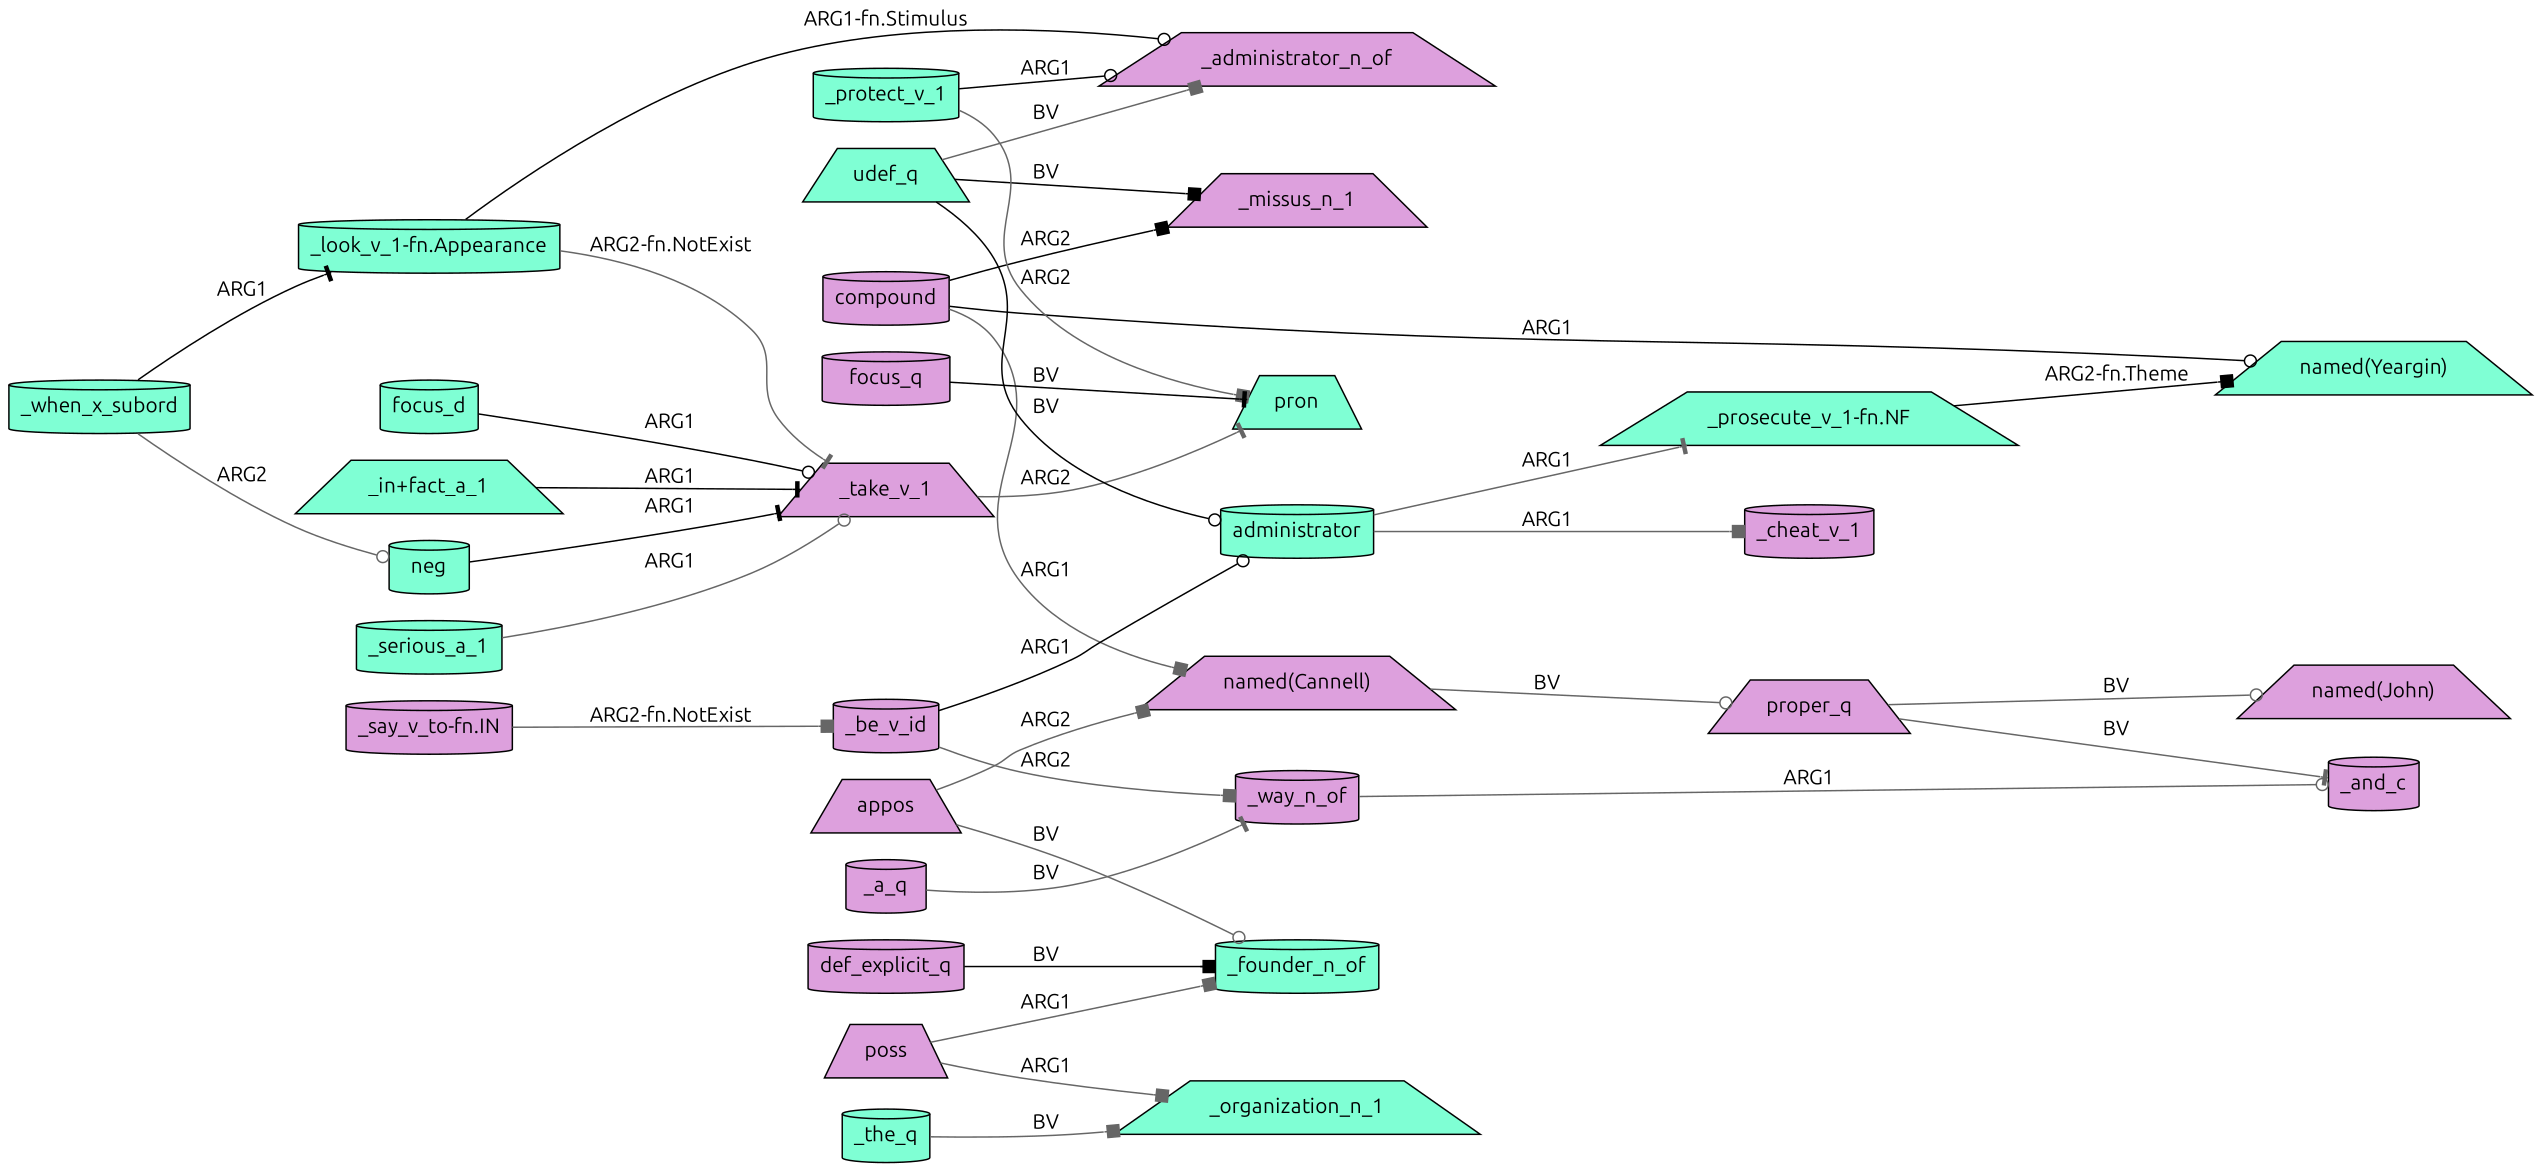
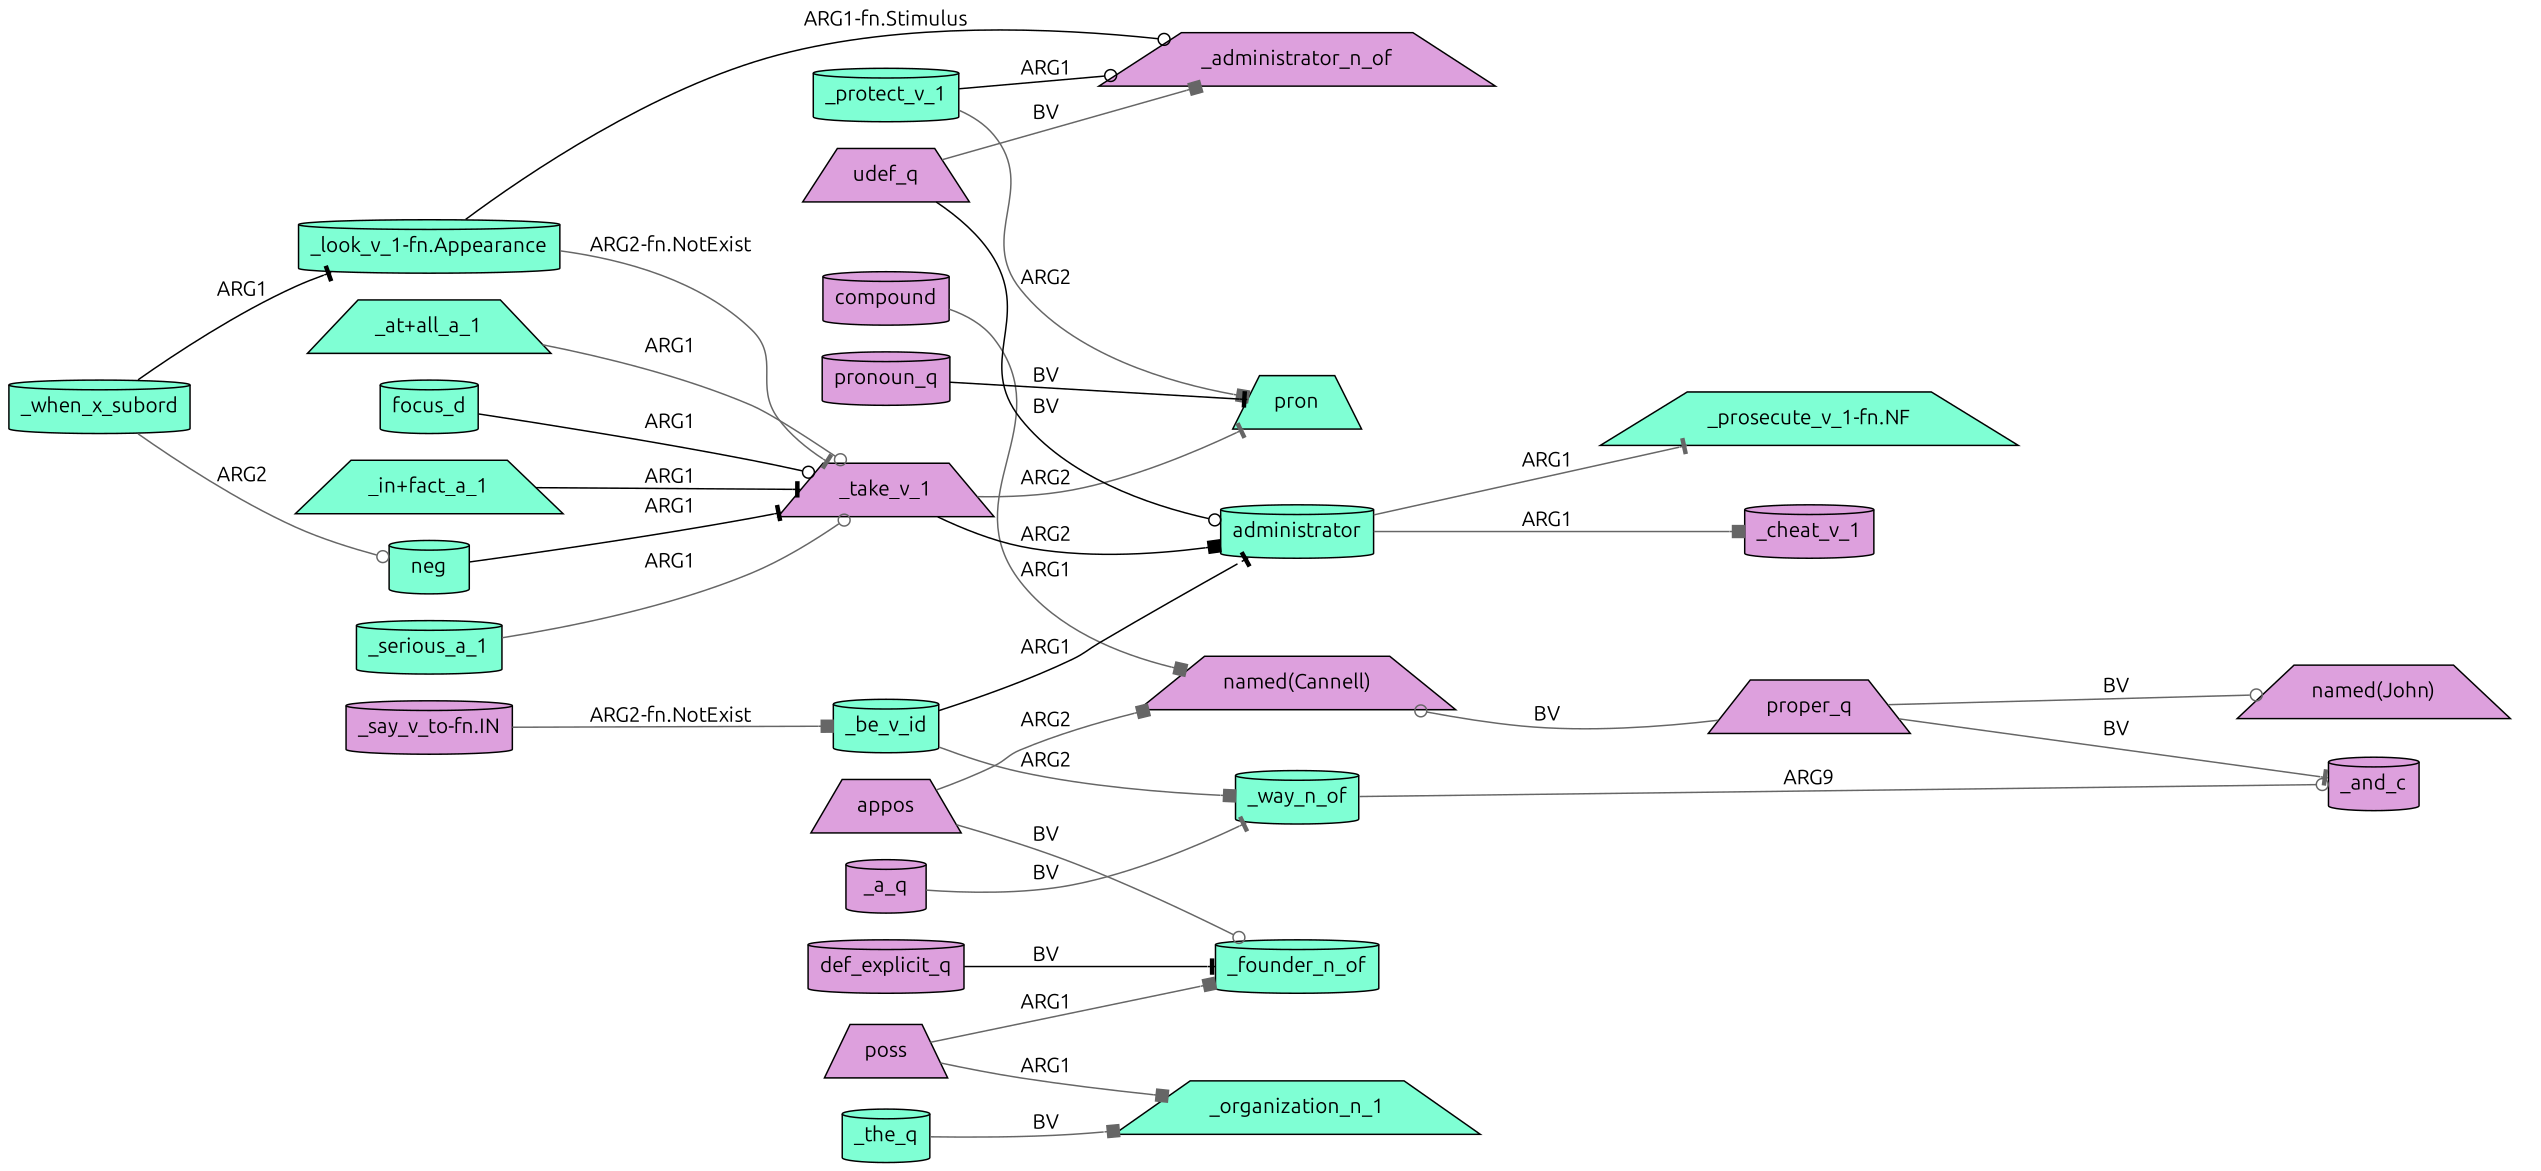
node "udef_q": fillcolor aquamarine -> plum
node "_missus_n_1": removed
node "_at+all_a_1": added
node "named(Yeargin)": removed
node "focus_q": label "focus_q" -> "pronoun_q"
edge "_take_v_1" -> "administrator": added, label "ARG2"
edge "_be_v_id" -> "administrator": arrowhead odot -> tee
edge "named(Cannell)" -> "proper_q": reversed
node "_be_v_id": fillcolor plum -> aquamarine
edge "_way_n_of" -> "_and_c": label "ARG1" -> "ARG9"
node "_way_n_of": fillcolor plum -> aquamarine
edge "def_explicit_q" -> "_founder_n_of": arrowhead box -> tee
